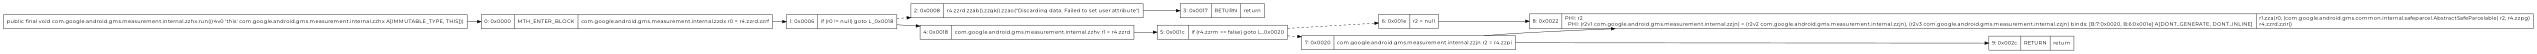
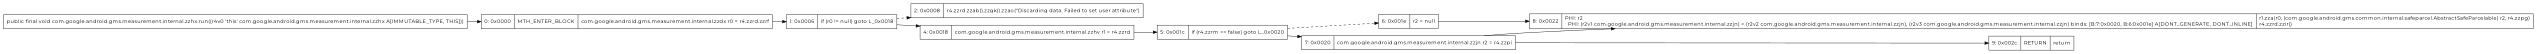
node "3: 0x0017": removed
edge "5: 0x001c" -> "7: 0x0020": style dashed -> solid
